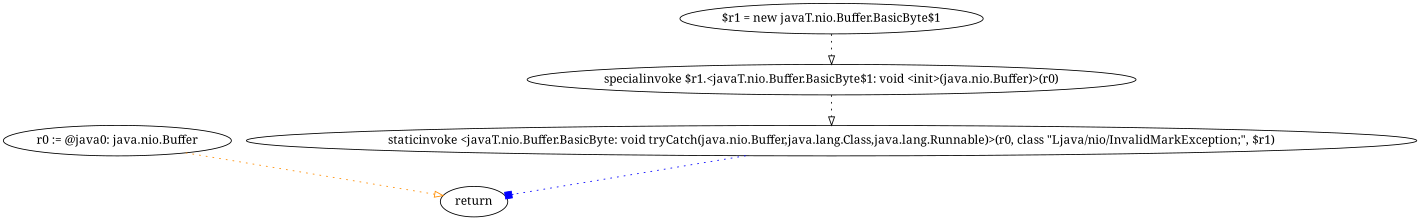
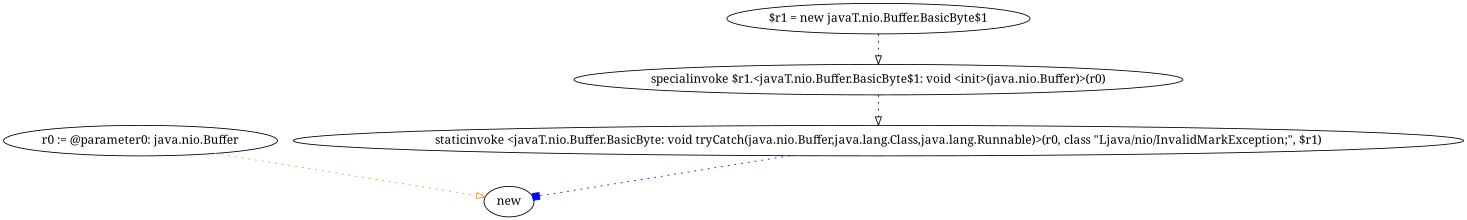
node "r0 := @java0: java.nio.Buffer": label "r0 := @java0: java.nio.Buffer" -> "r0 := @parameter0: java.nio.Buffer"
node "return": label "return" -> "new"
